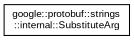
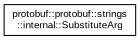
node "google::protobuf::strings ::internal::SubstituteArg": label "google::protobuf::strings ::internal::SubstituteArg" -> "protobuf::protobuf::strings ::internal::SubstituteArg"
